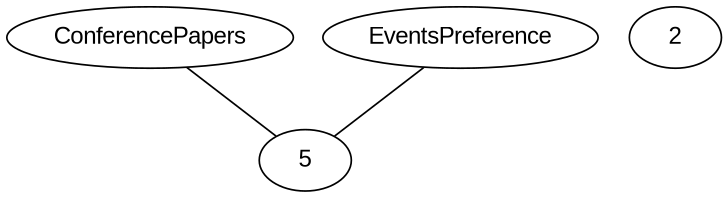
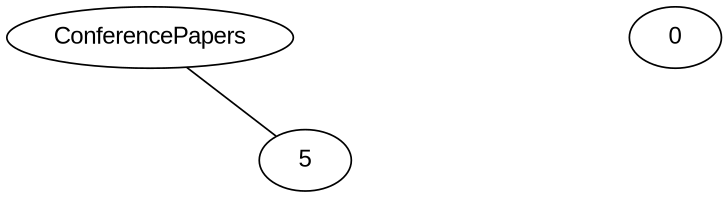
node "EventsPreference": removed
node "2": label "2" -> "0"
